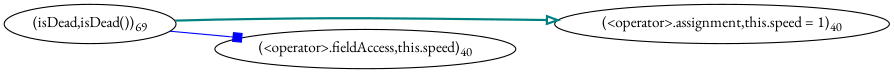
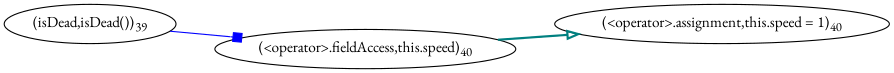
edge "(isDead,isDead())" -> "(<operator>.assignment,this.speed = 1)": now "(<operator>.fieldAccess,this.speed)" -> "(<operator>.assignment,this.speed = 1)"
node "(isDead,isDead())": text "69" -> "39"
